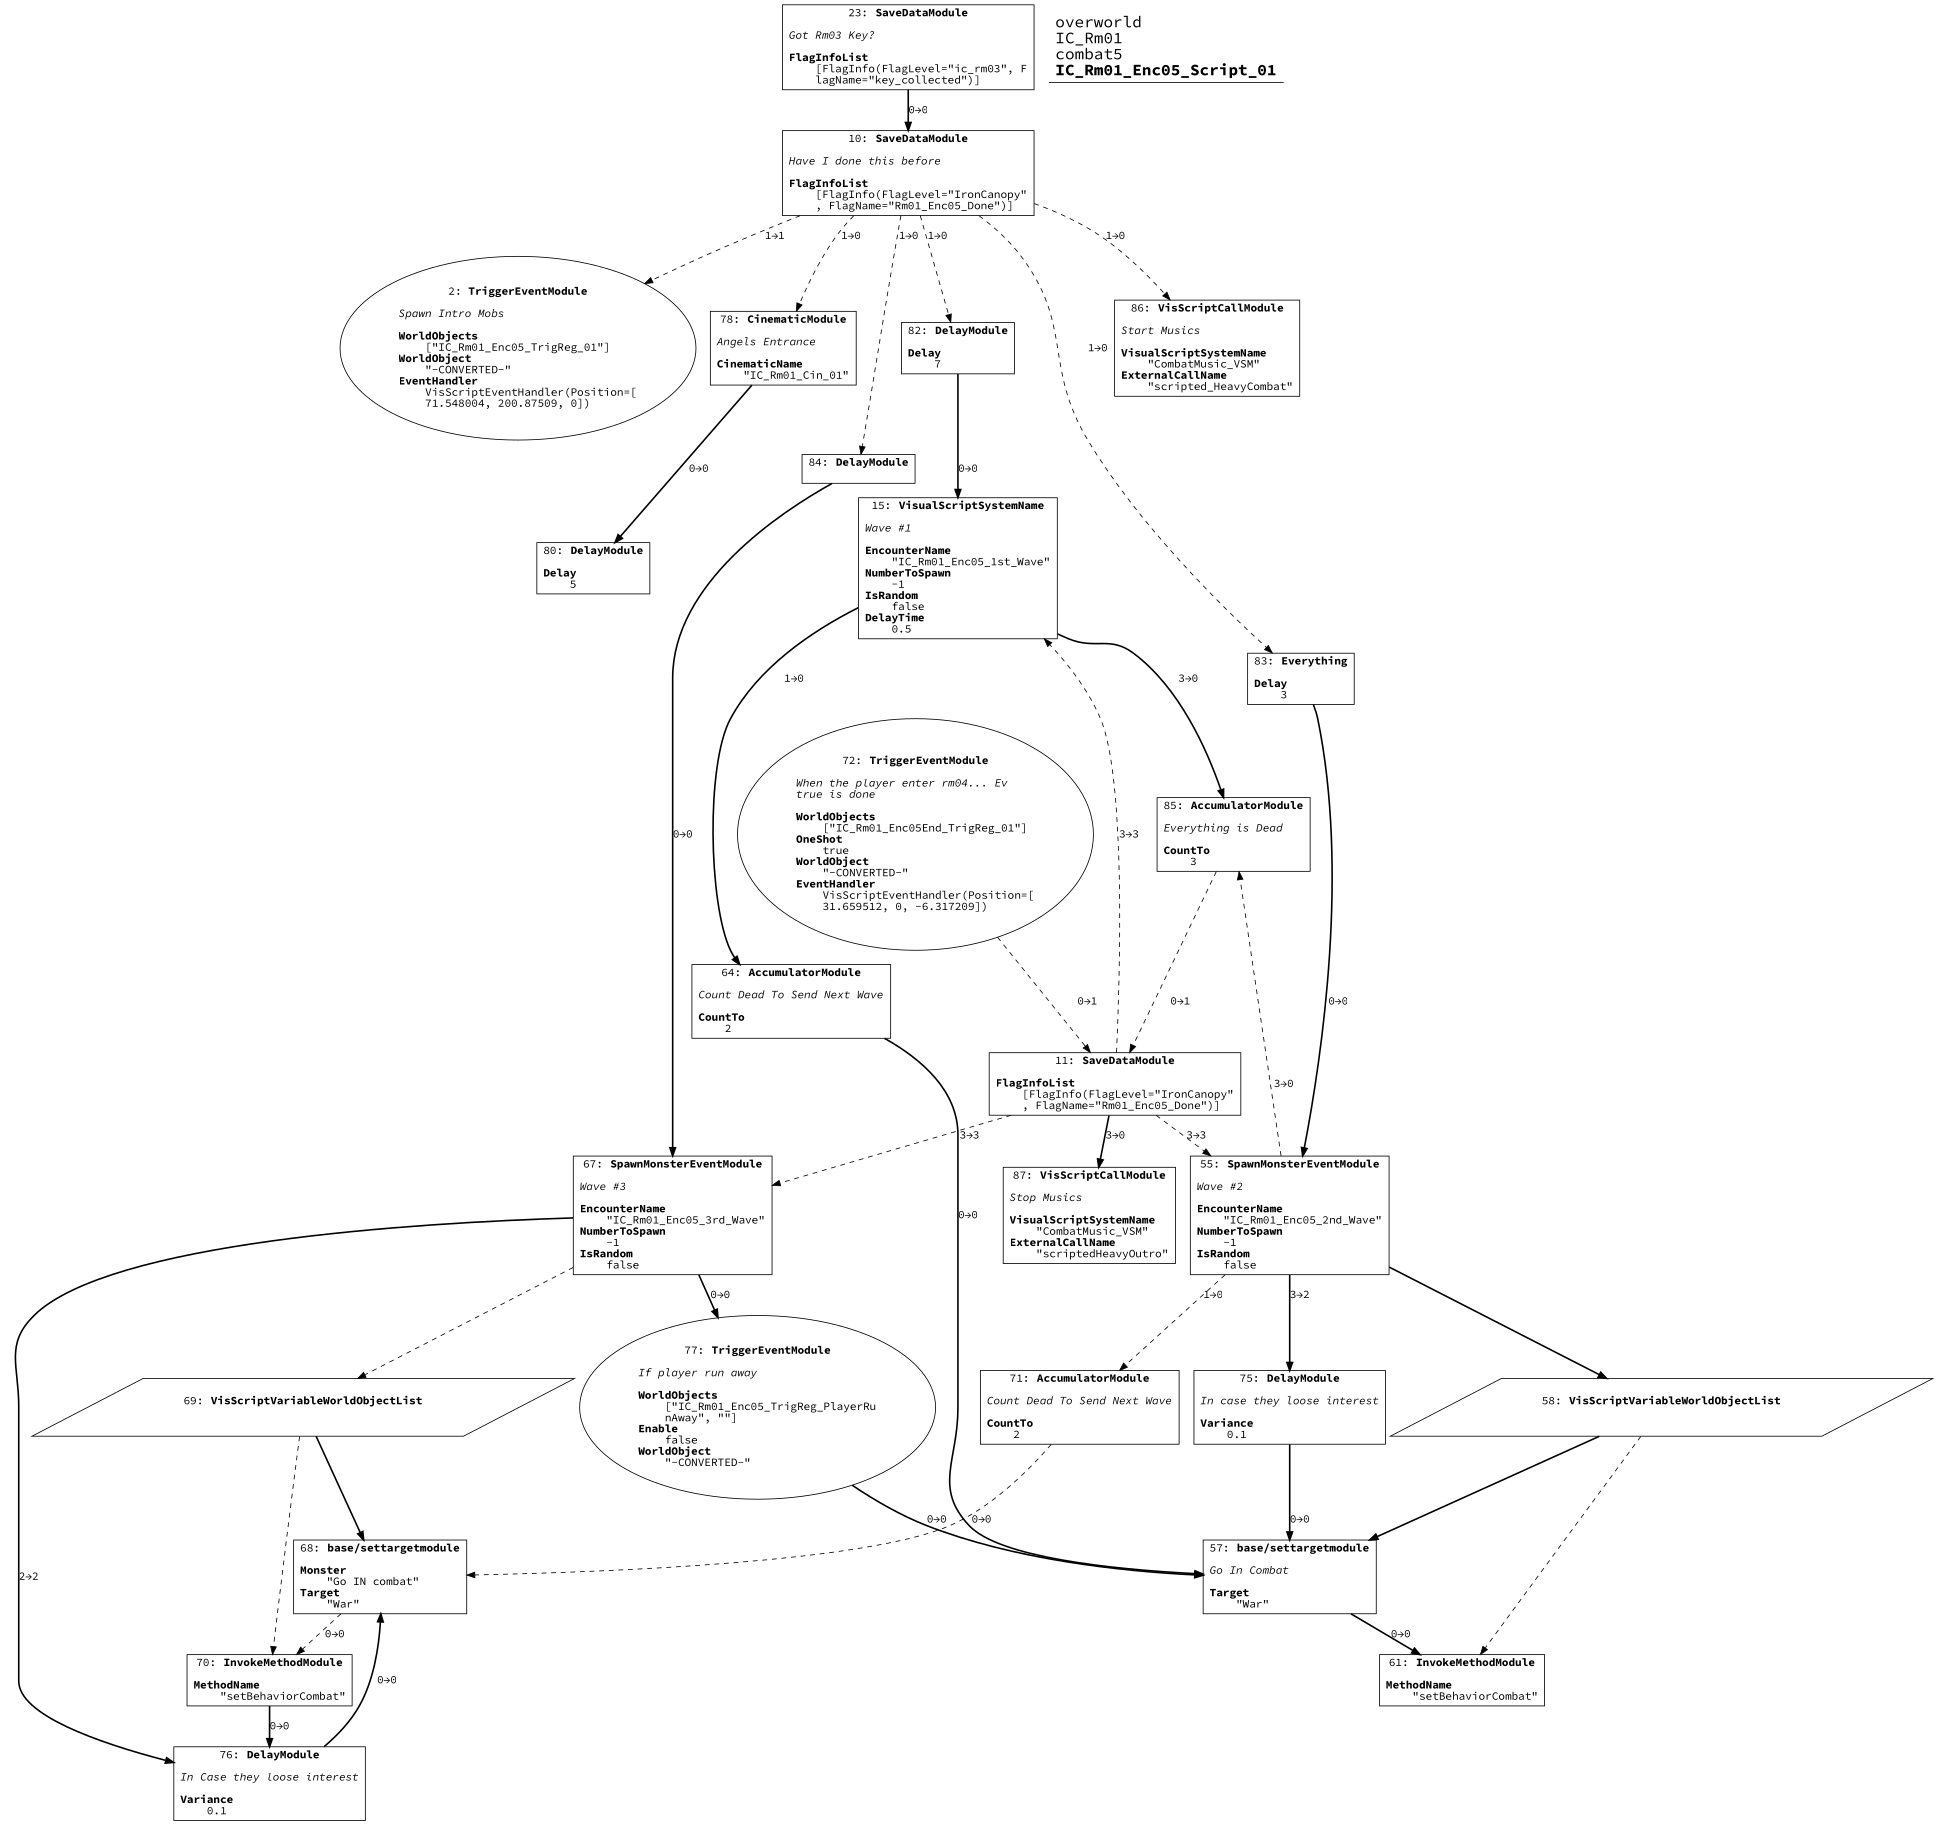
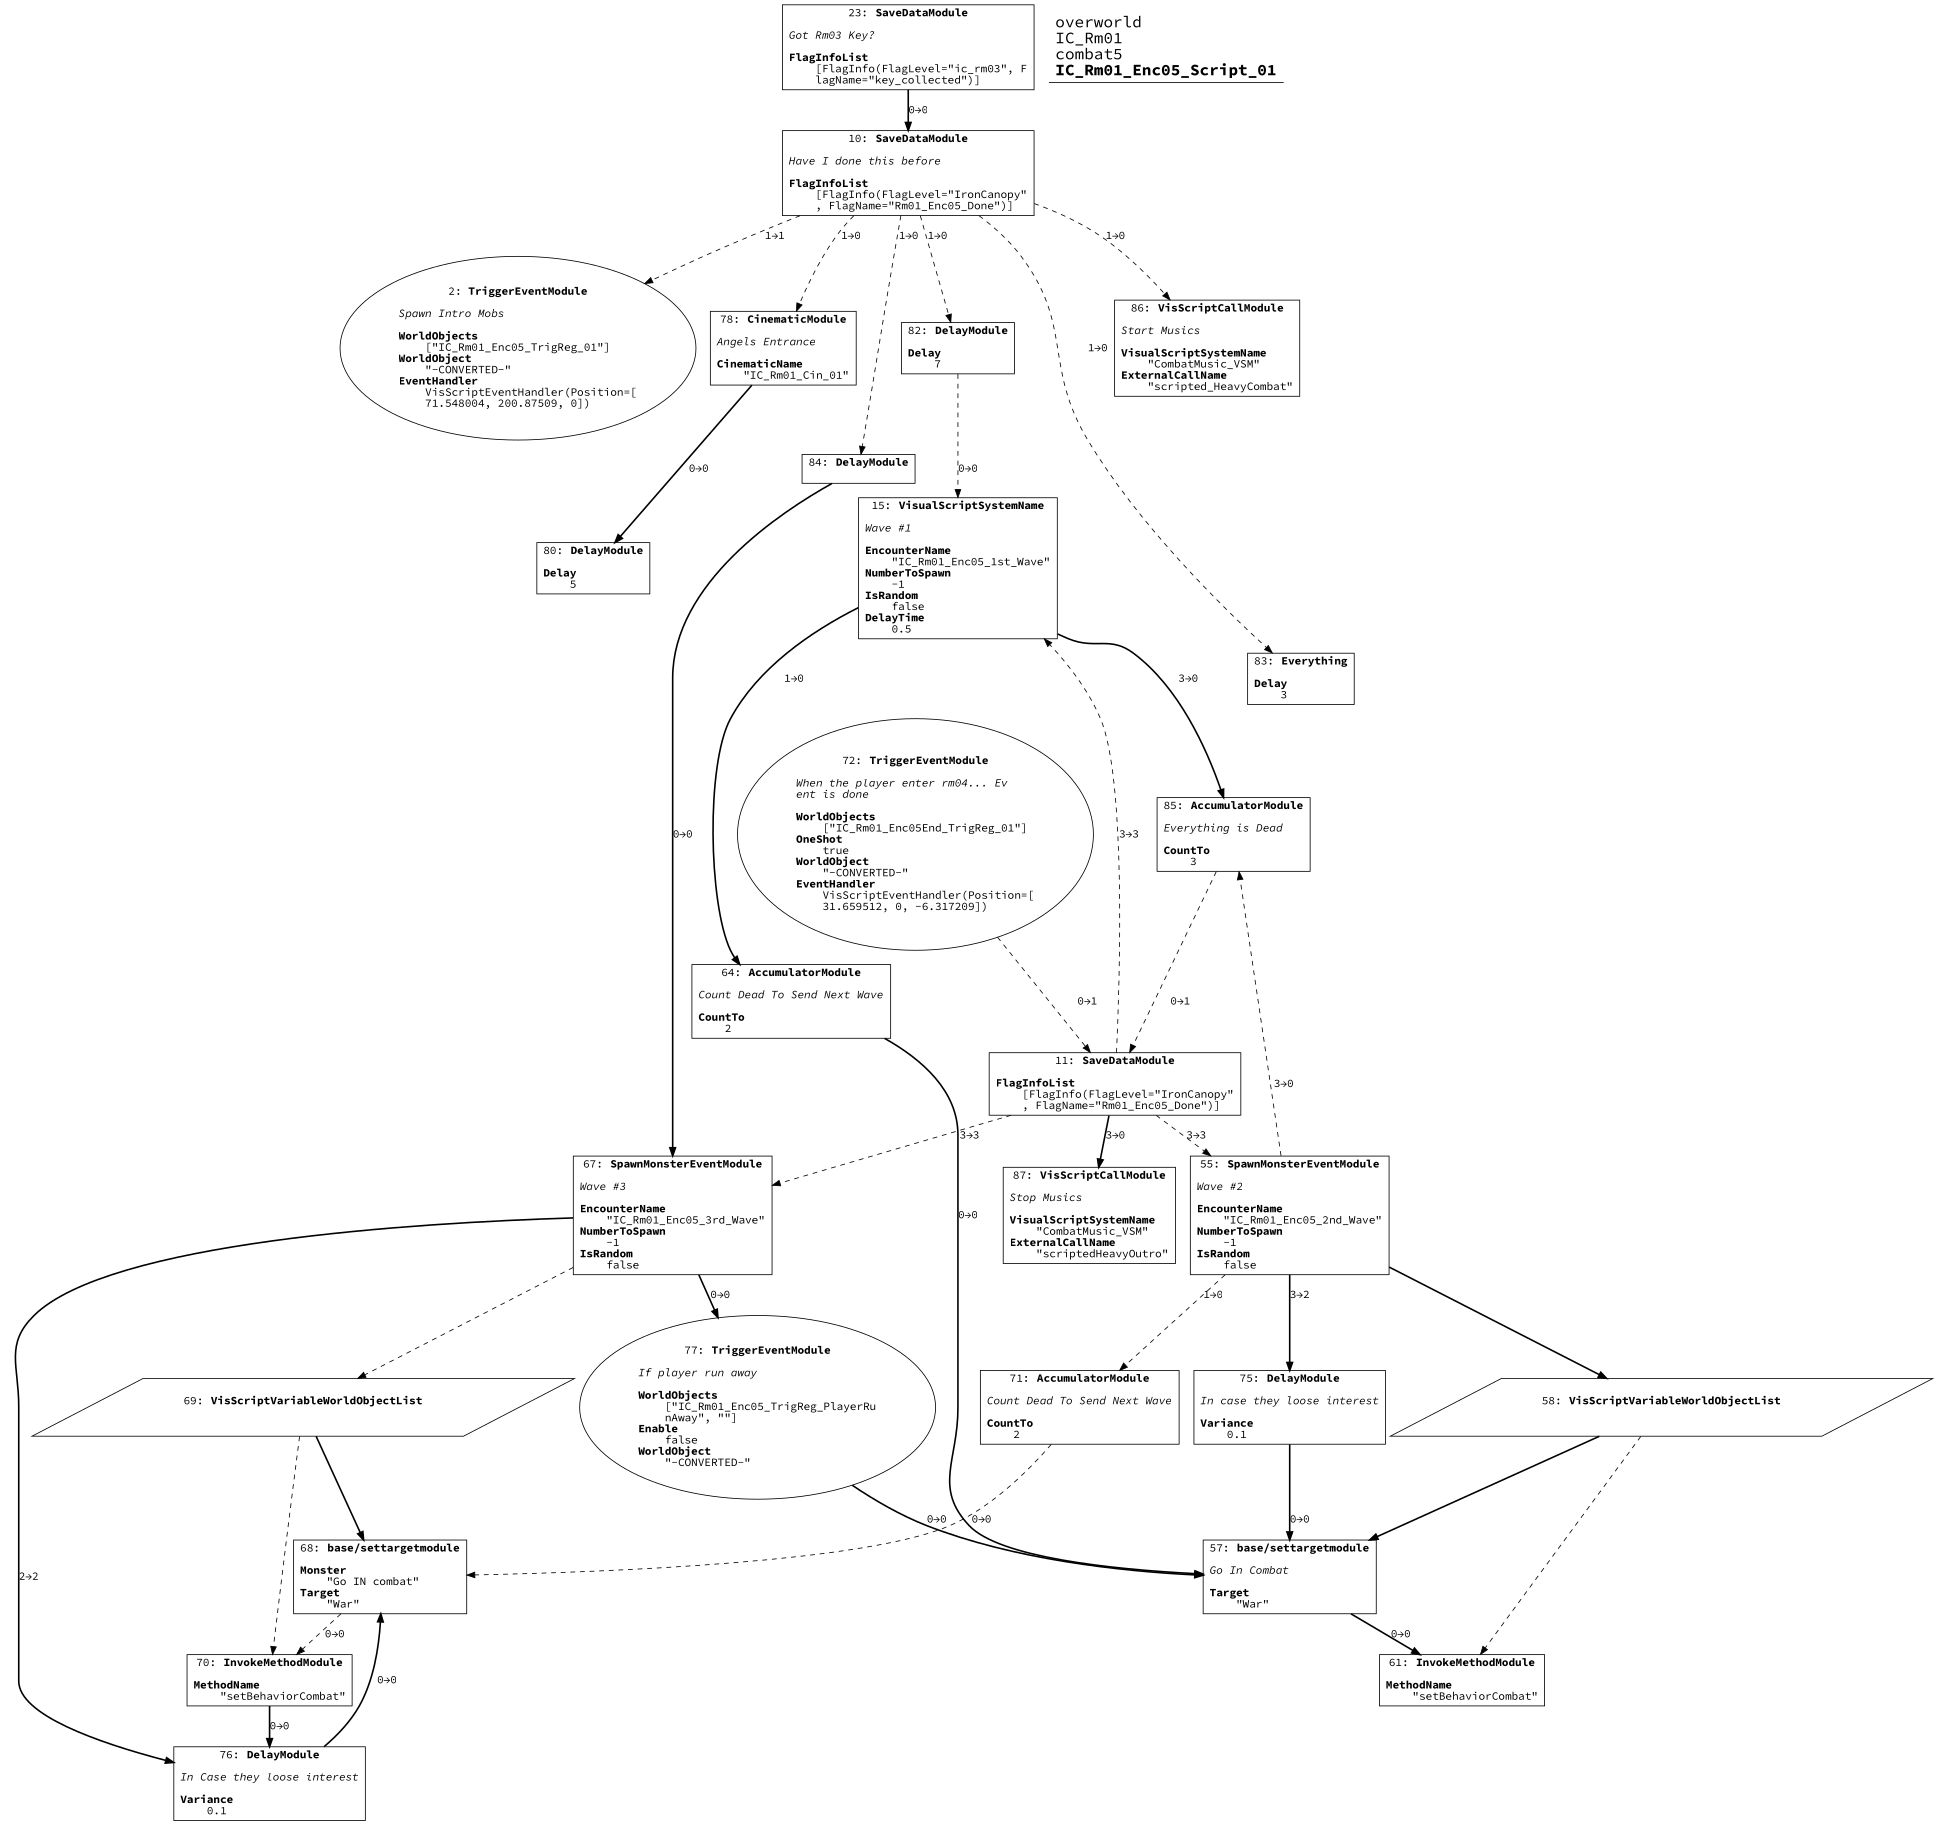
edge "82:" -> "15:": style bold -> dashed
node "72:": text "true is done" -> "ent is done"
edge "83:" -> "55:": removed, label "0→0"
